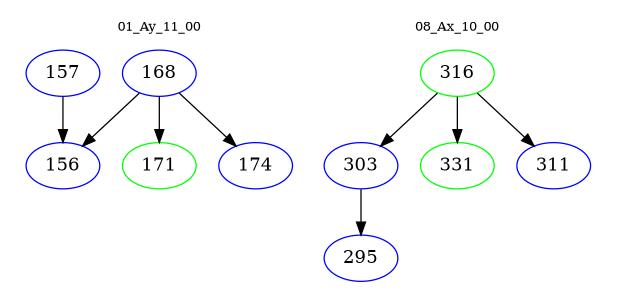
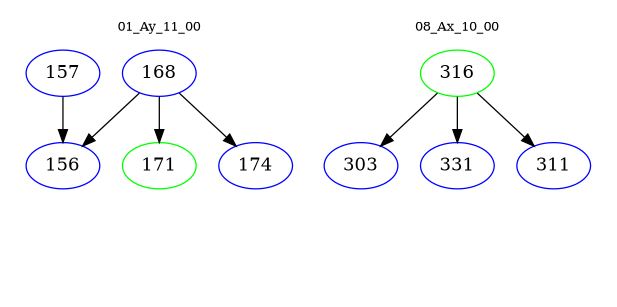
node "331": color green -> blue
node "295": removed
